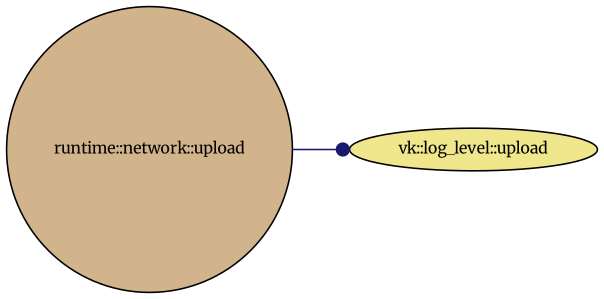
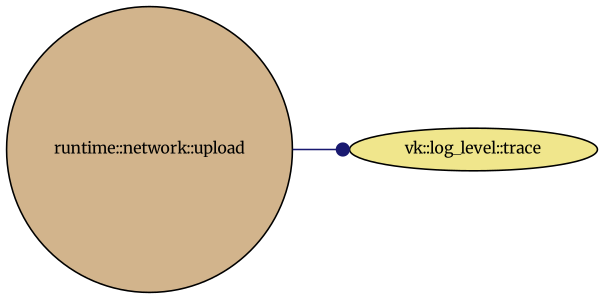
node "vk::log_level::upload": label "vk::log_level::upload" -> "vk::log_level::trace"
